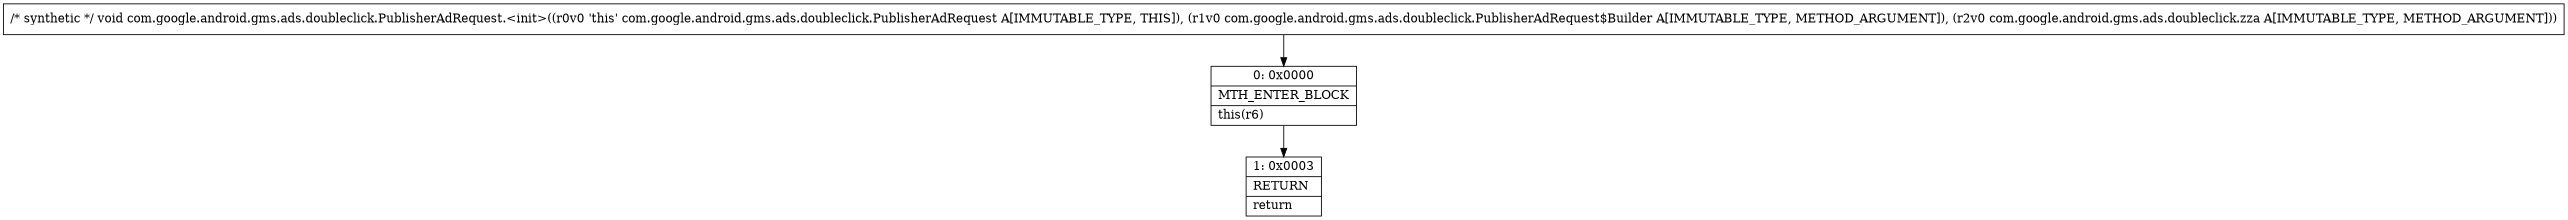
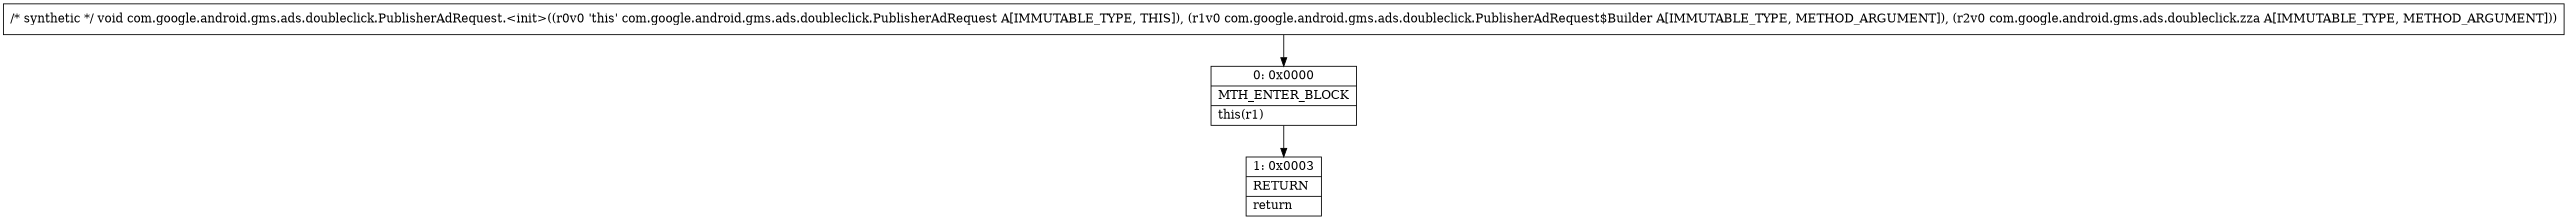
node "0: 0x0000": text "this(r6)" -> "this(r1)"
